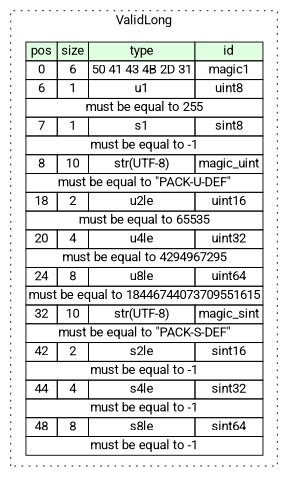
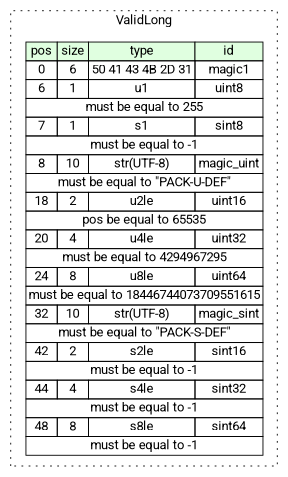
node "pos": text "must be equal to 65535" -> "pos be equal to 65535"
